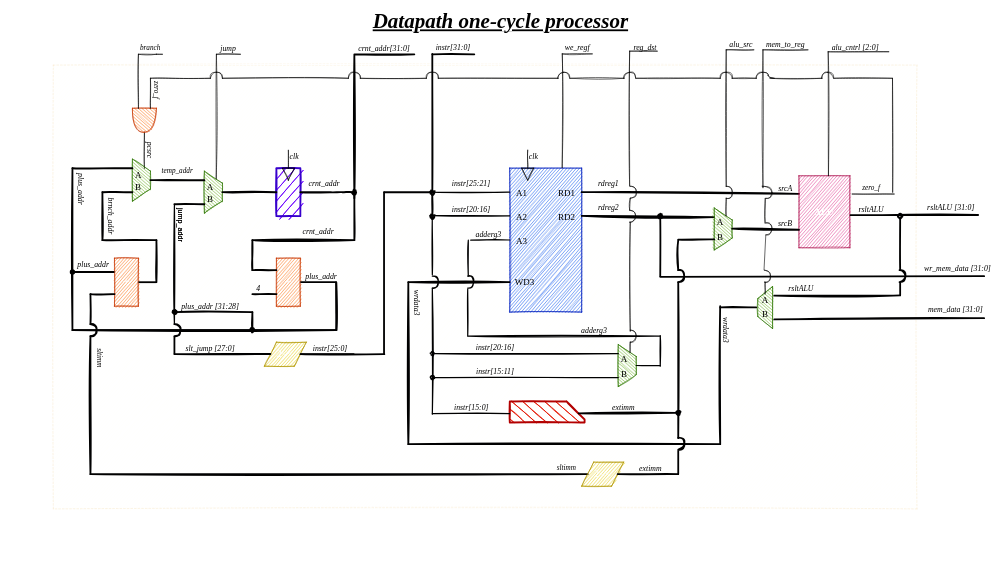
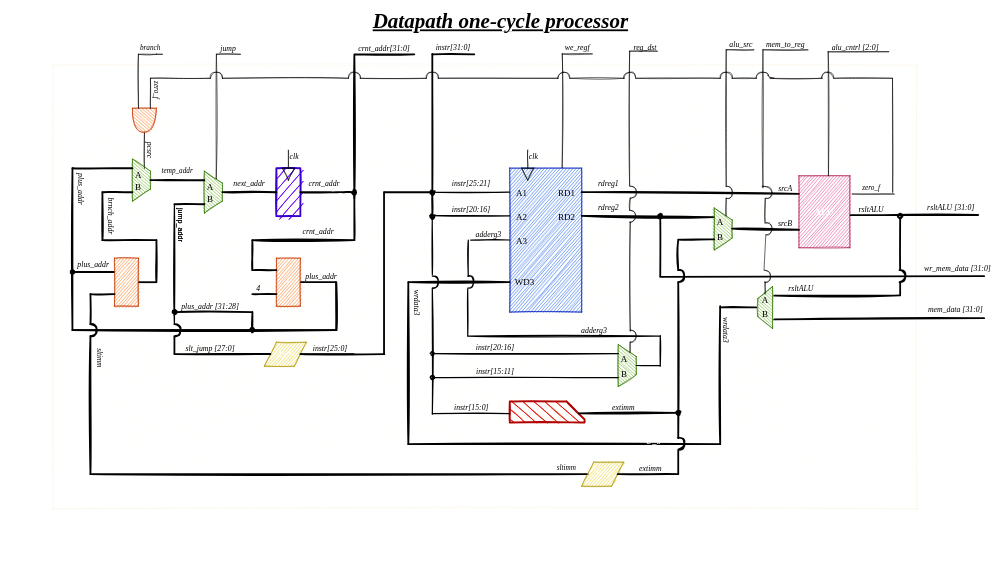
node "next_addr": added
node "U_9": moved (600, 492) -> (654, 441)
